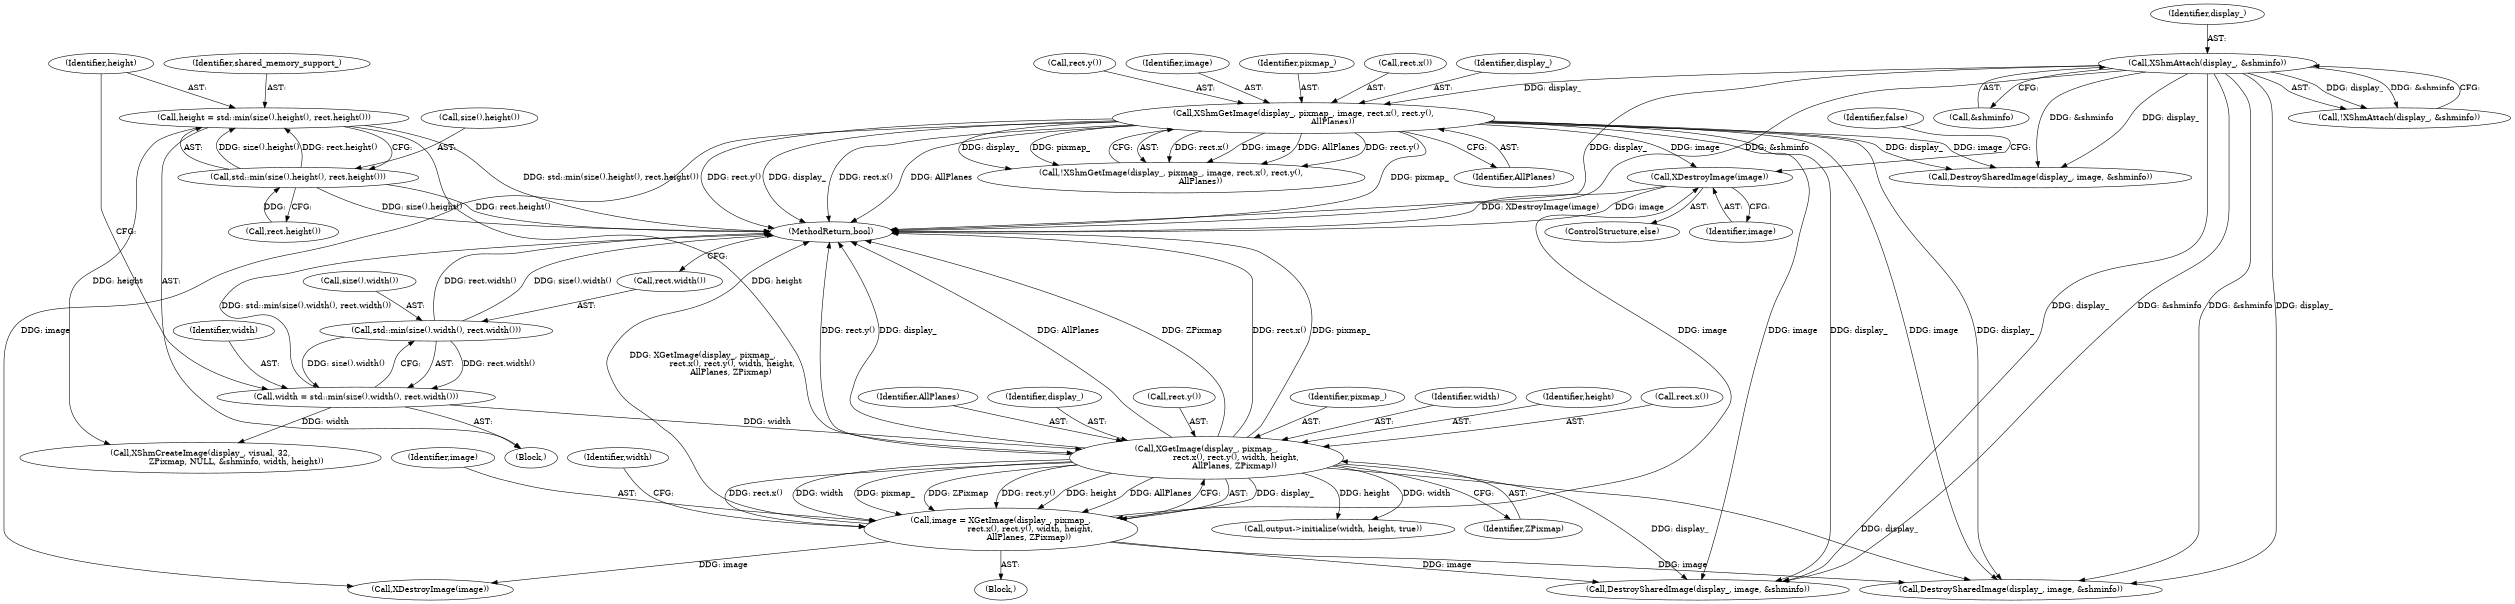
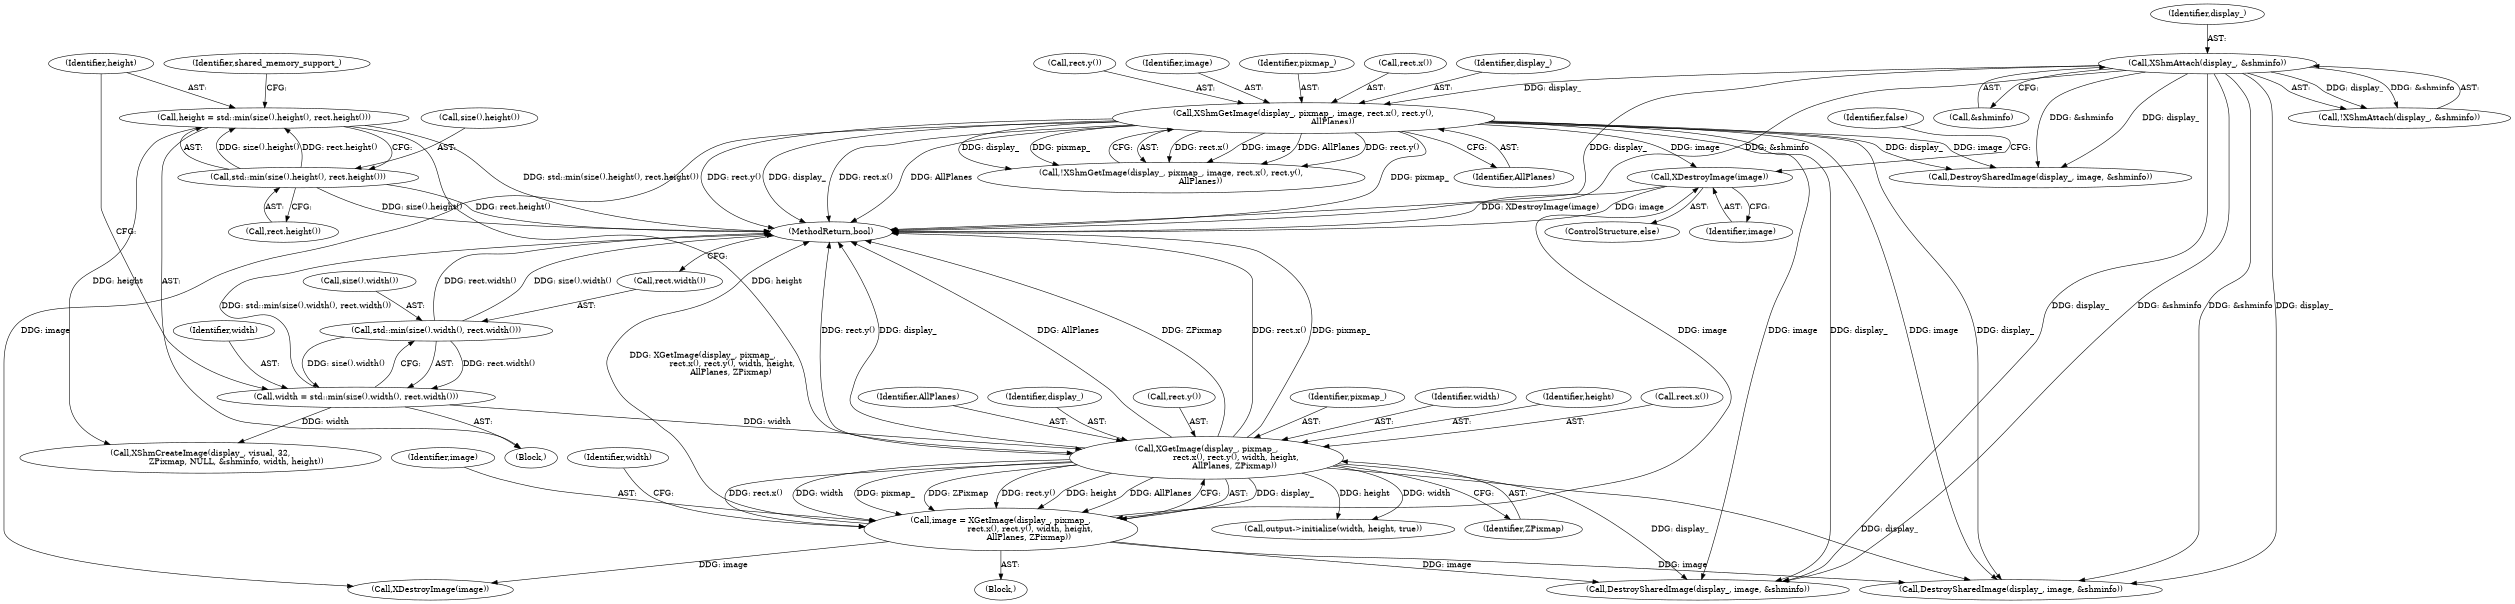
edge "(Identifier,shared_memory_support_)" -> "(Call,height = std::min(size().height(), rect.height()))": label "AST: " -> "CFG: "
edge "(Call,!XShmAttach(display_, &shminfo))" -> "(Call,XShmAttach(display_, &shminfo))": label "CFG: " -> "AST: "
edge "(Call,rect.height())" -> "(Call,std::min(size().height(), rect.height()))": label "DDG: " -> "AST: "
